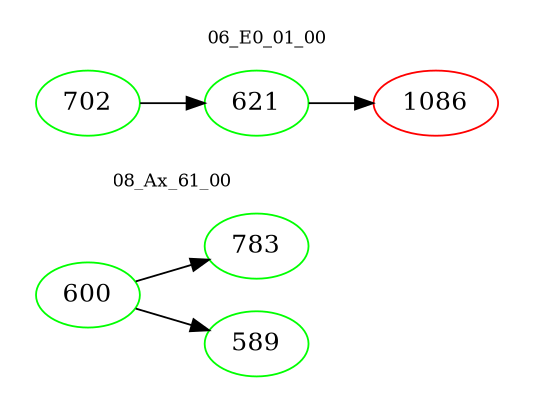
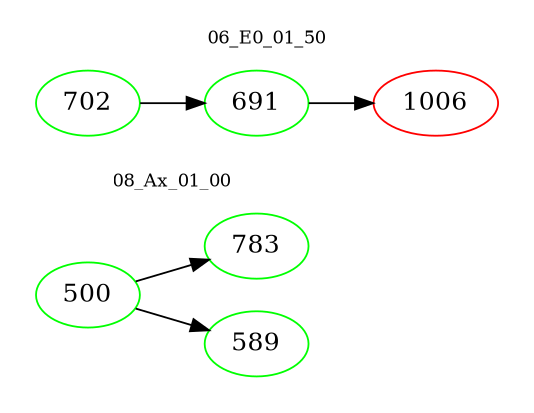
cluster "06_E0_01_00": label "06_E0_01_00" -> "06_E0_01_50"
node "621": label "621" -> "691"
node "1086": label "1086" -> "1006"
cluster "08_Ax_61_00": label "08_Ax_61_00" -> "08_Ax_01_00"
node "600": label "600" -> "500"
